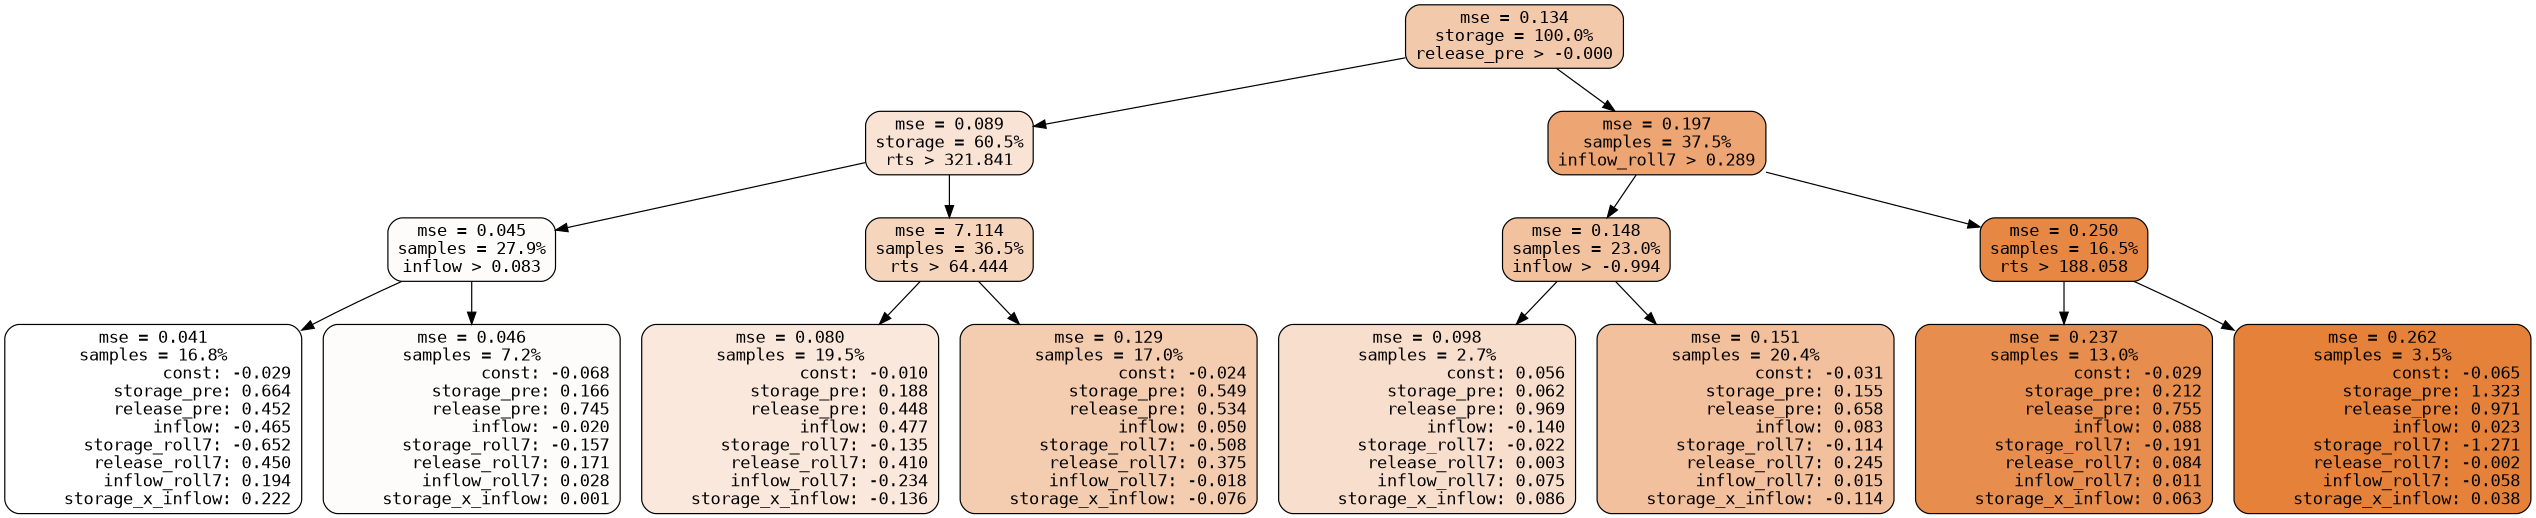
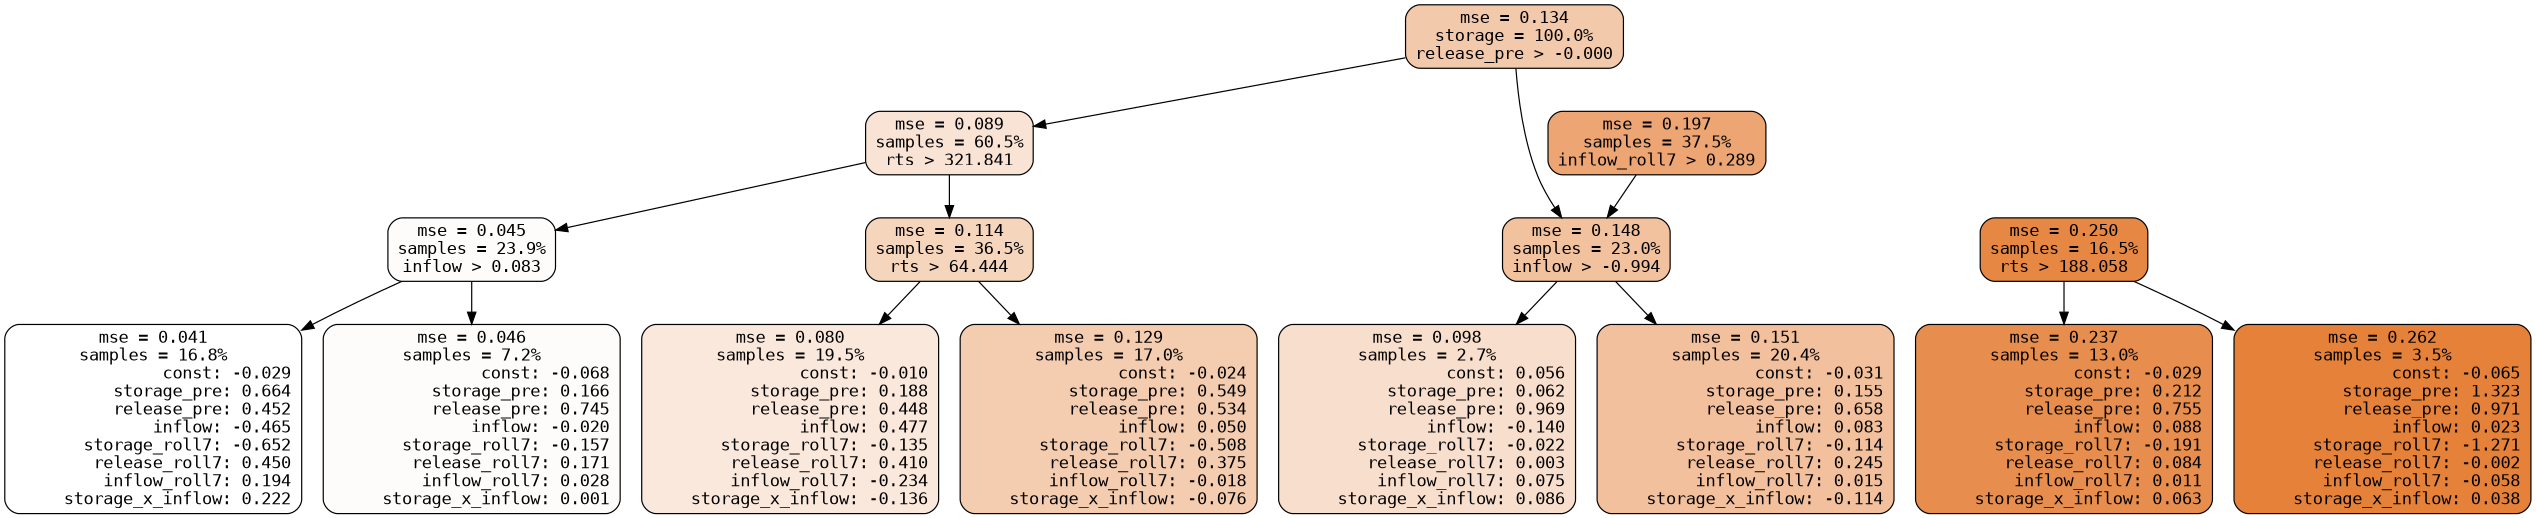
edge "mse = 0.134 storage = 100.0% release_pre > -0.000" -> "mse = 0.197 samples = 37.5% inflow_roll7 > 0.289": now "mse = 0.134 storage = 100.0% release_pre > -0.000" -> "mse = 0.148 samples = 23.0% inflow > -0.994"
node "mse = 0.089 storage = 60.5% rts > 321.841": label "mse = 0.089 storage = 60.5% rts > 321.841" -> "mse = 0.089 samples = 60.5% rts > 321.841"
edge "mse = 0.197 samples = 37.5% inflow_roll7 > 0.289" -> "mse = 0.250 samples = 16.5% rts > 188.058": removed
node "mse = 0.045 samples = 27.9% inflow > 0.083": label "mse = 0.045 samples = 27.9% inflow > 0.083" -> "mse = 0.045 samples = 23.9% inflow > 0.083"
node "mse = 7.114 samples = 36.5% rts > 64.444": label "mse = 7.114 samples = 36.5% rts > 64.444" -> "mse = 0.114 samples = 36.5% rts > 64.444"
